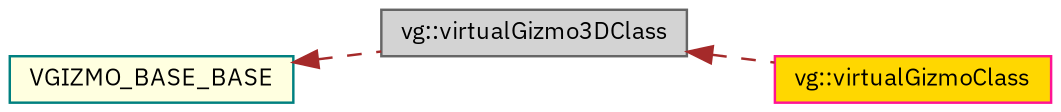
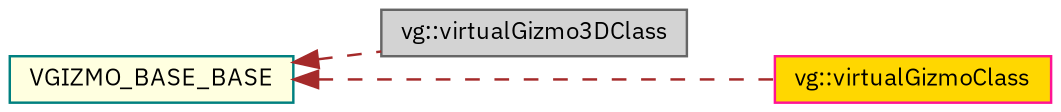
edge "vg::virtualGizmoClass" -> "vg::virtualGizmo3DClass": now "vg::virtualGizmoClass" -> "VGIZMO_BASE_BASE"
